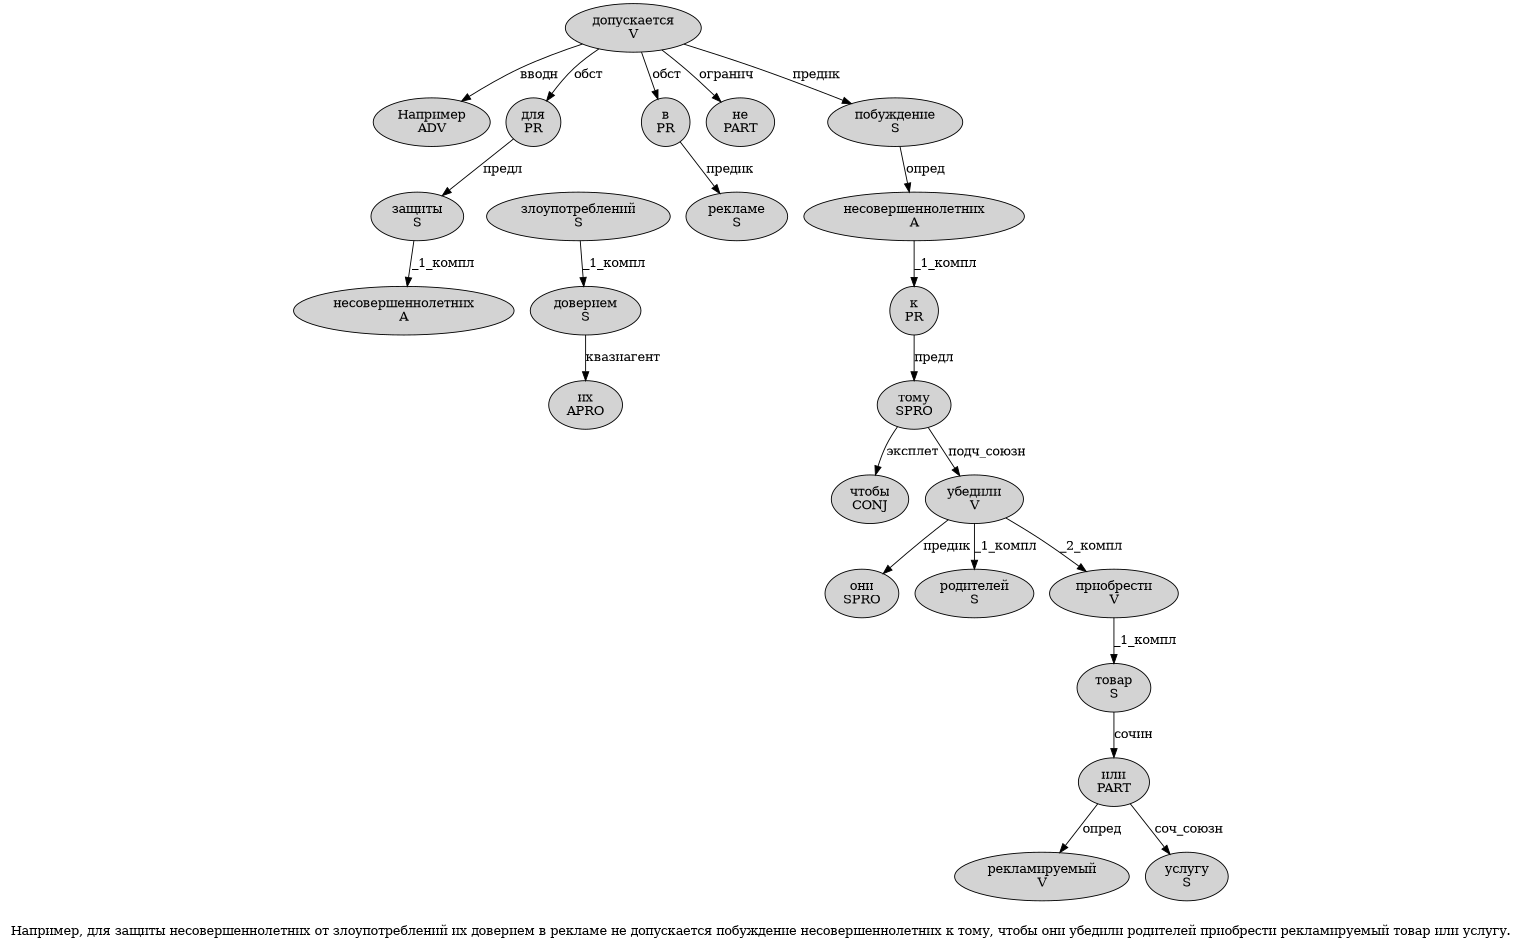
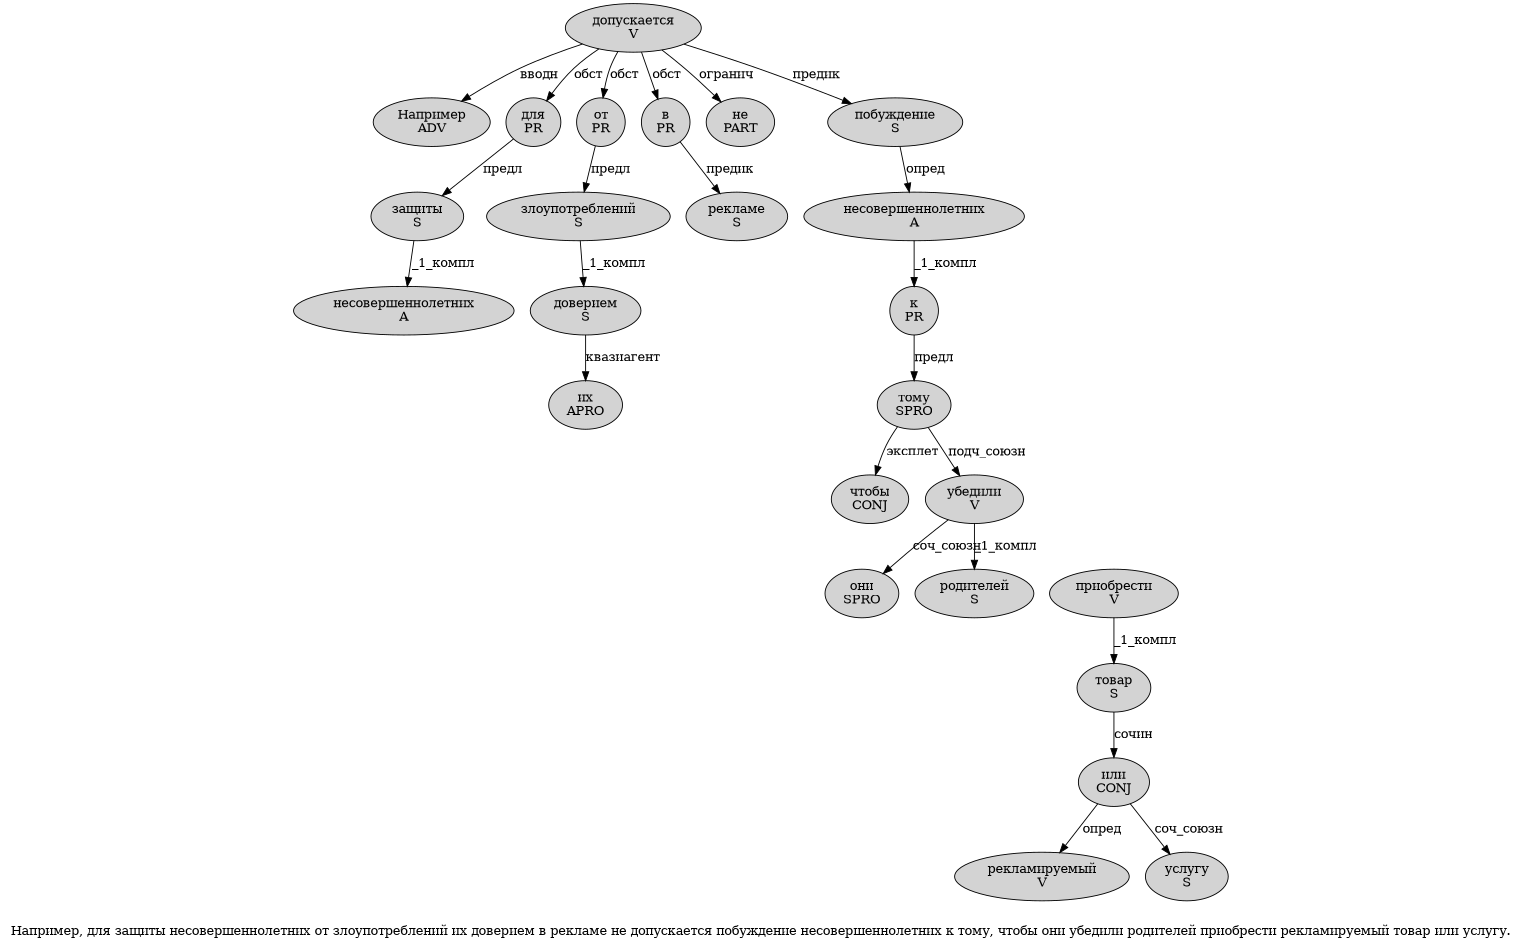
node "от PR": added
edge "убедили V" -> "приобрести V": removed, label "_2_компл"
edge "убедили V" -> "они SPRO": label "предик" -> "соч_союзн"
node "или PART": label "или PART" -> "или CONJ"
